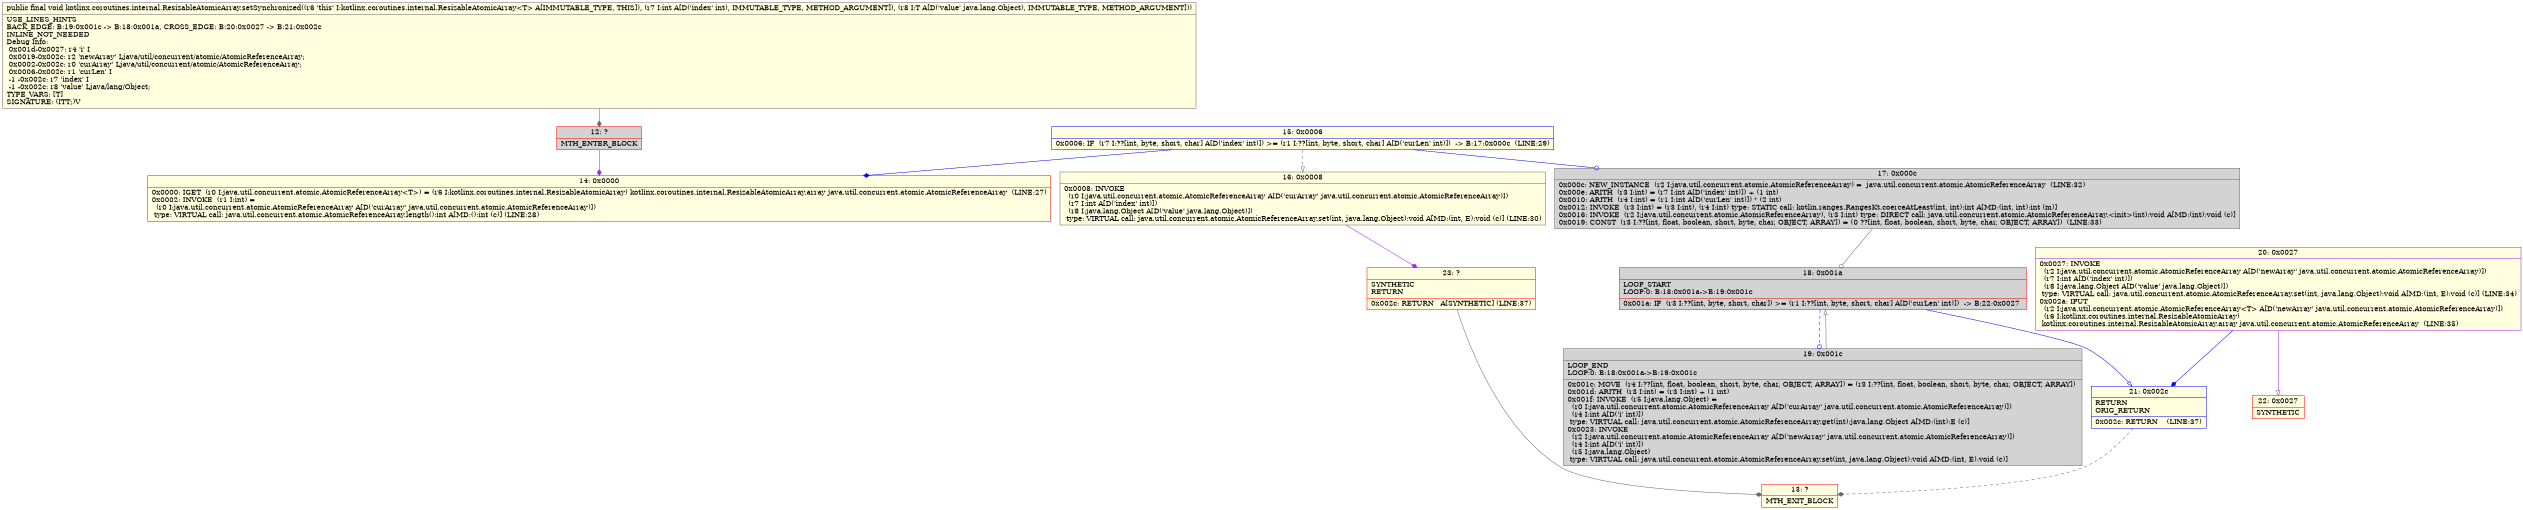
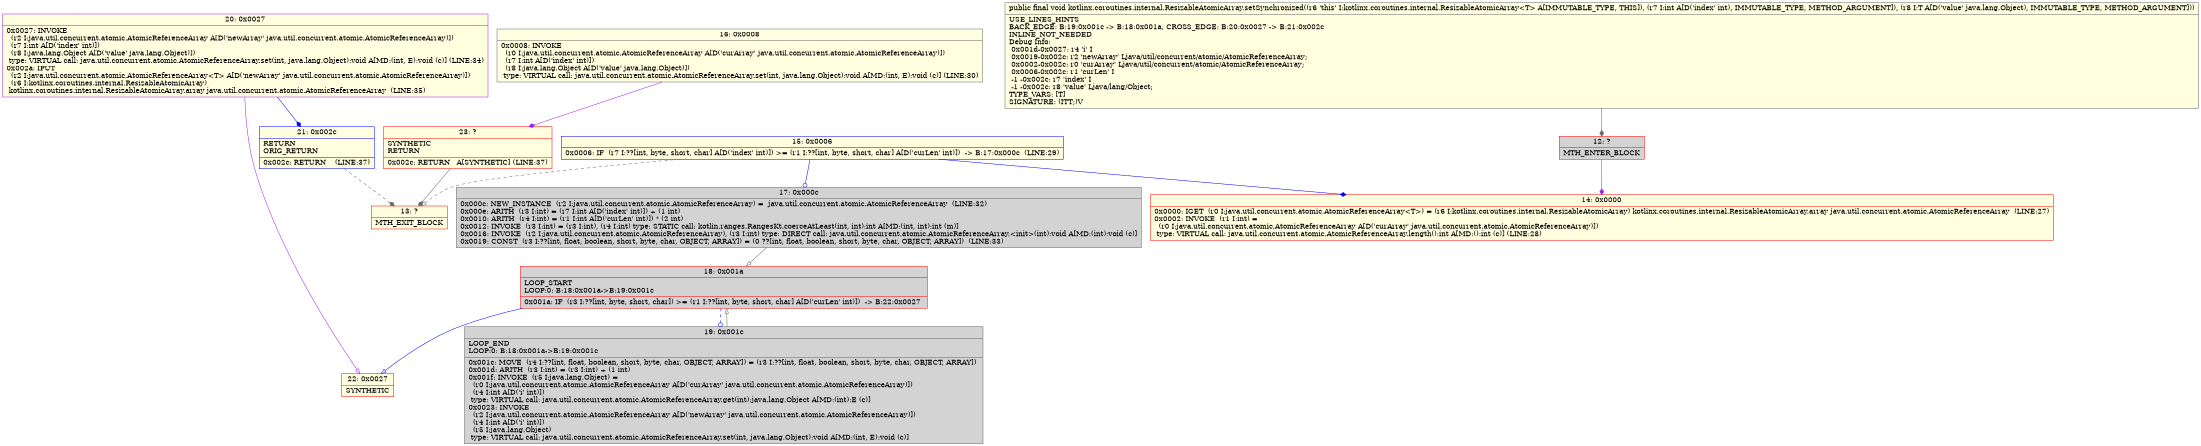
edge "15: 0x0006" -> "16: 0x0008": now "15: 0x0006" -> "13: ?"
edge "17: 0x000c" -> "18: 0x001a": arrowhead odot -> onormal
edge "18: 0x001a" -> "21: 0x002c": now "18: 0x001a" -> "22: 0x0027"
